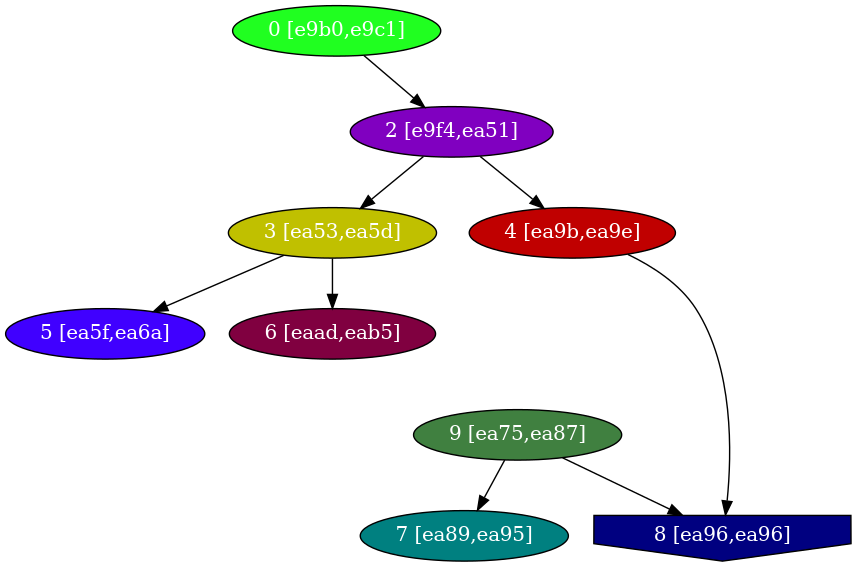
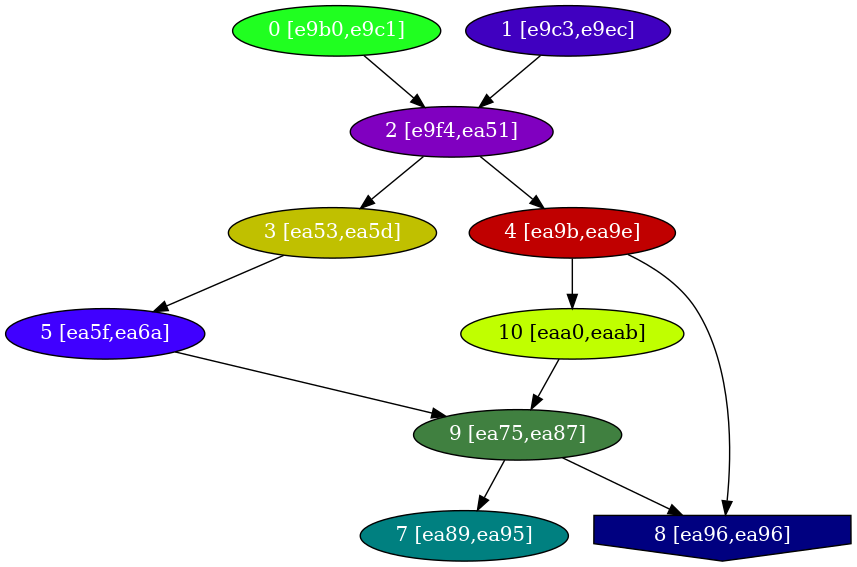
node "1 [e9c3,e9ec]": added
node "6 [eaad,eab5]": removed
node "10 [eaa0,eaab]": added
edge "5 [ea5f,ea6a]" -> "9 [ea75,ea87]": added
